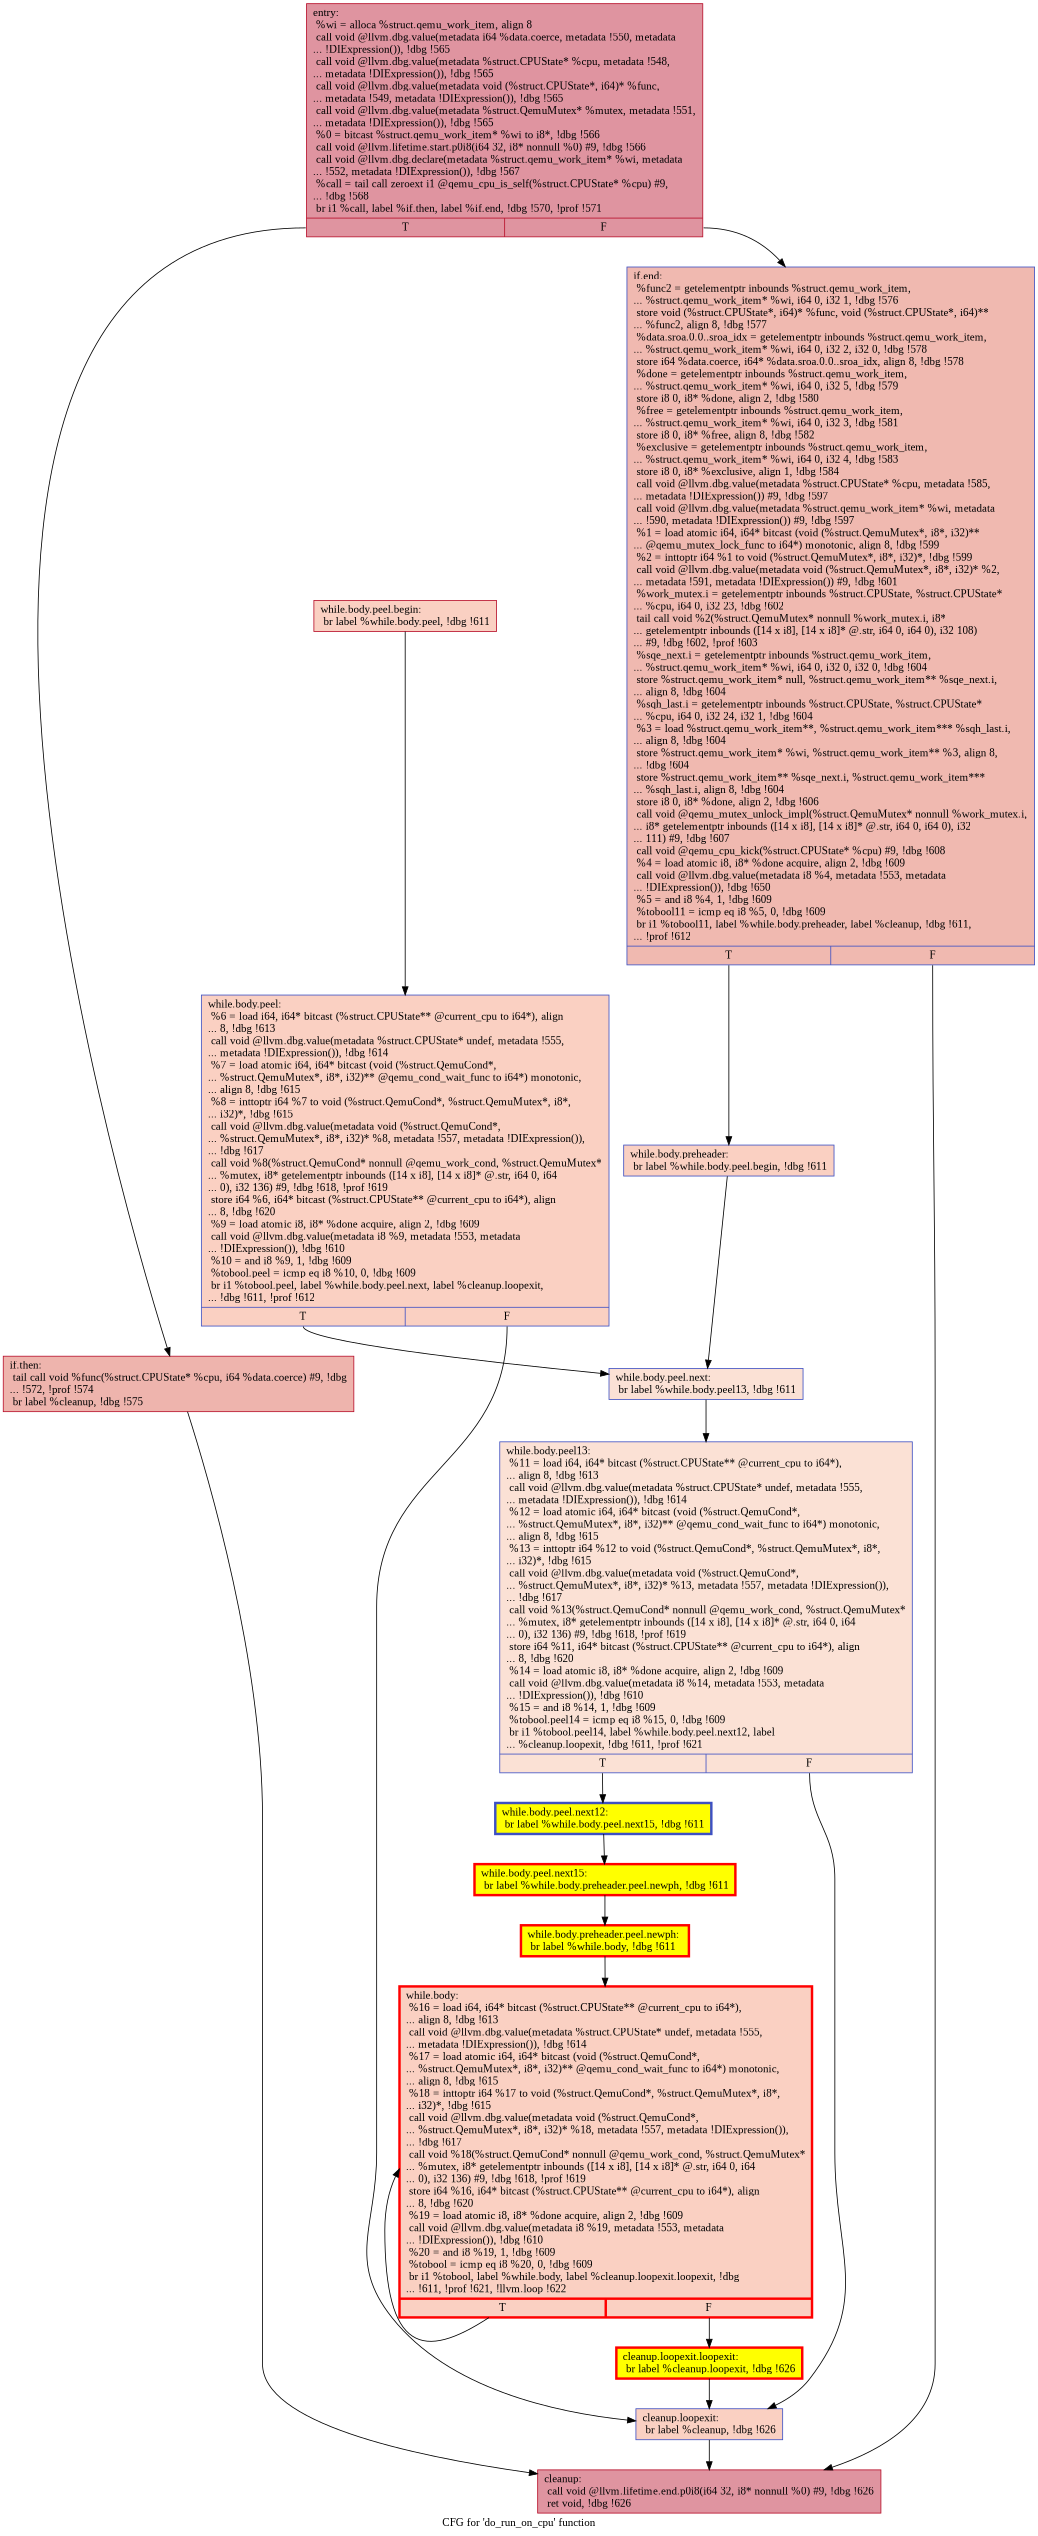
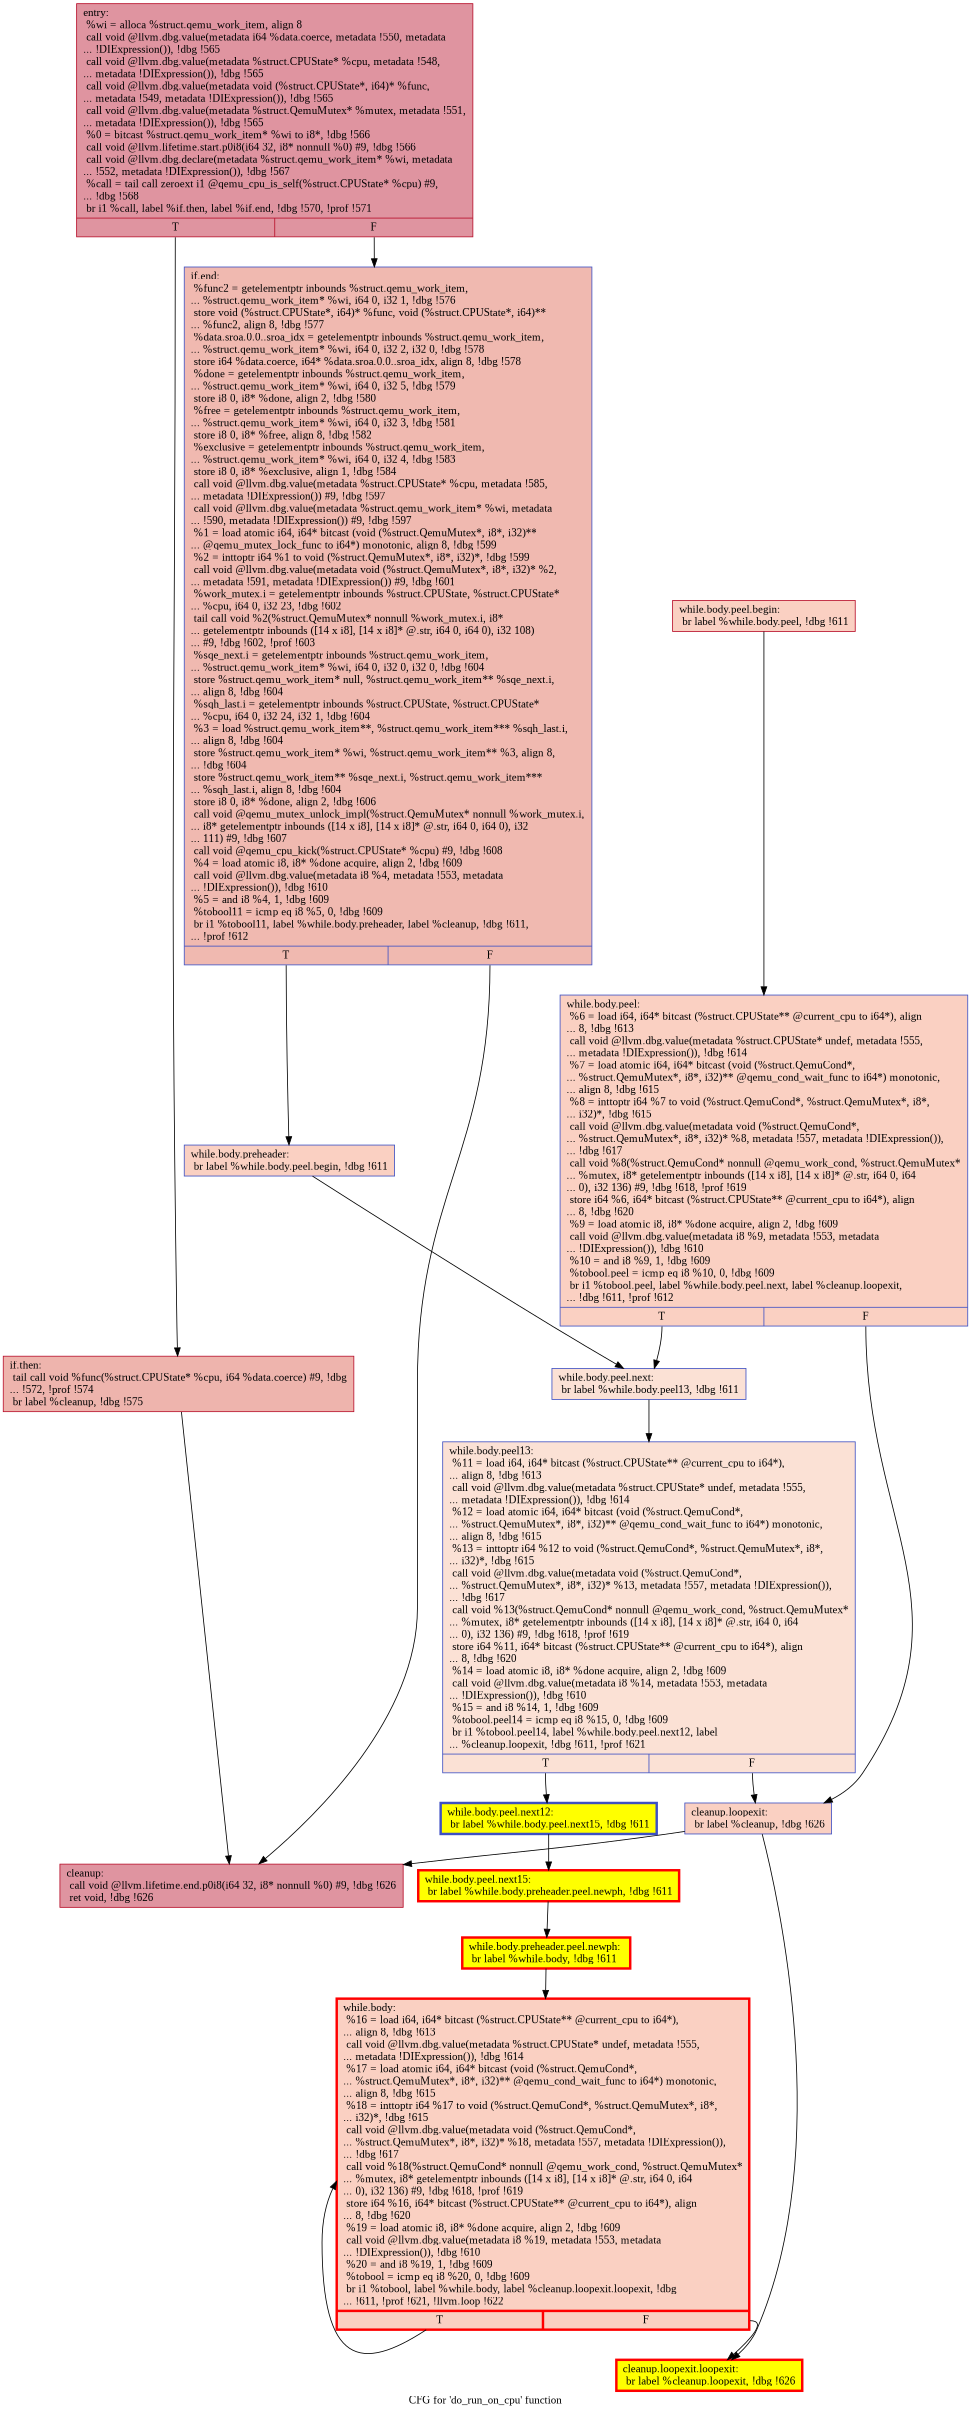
node "if.end:": text "... !DIExpression()), !dbg !650" -> "... !DIExpression()), !dbg !610"
edge "cleanup.loopexit.loopexit:" -> "cleanup.loopexit:": reversed
